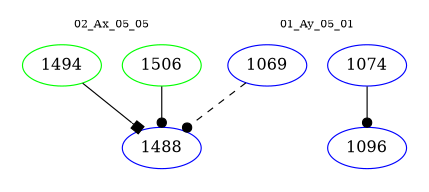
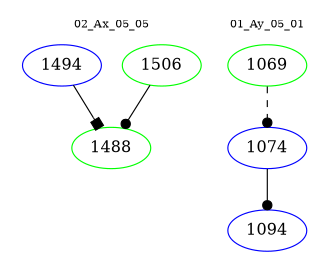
node "1494": color green -> blue
node "1069": color blue -> green
edge "1069" -> "1488": now "1069" -> "1074"
node "1488": color blue -> green
node "1096": label "1096" -> "1094"
